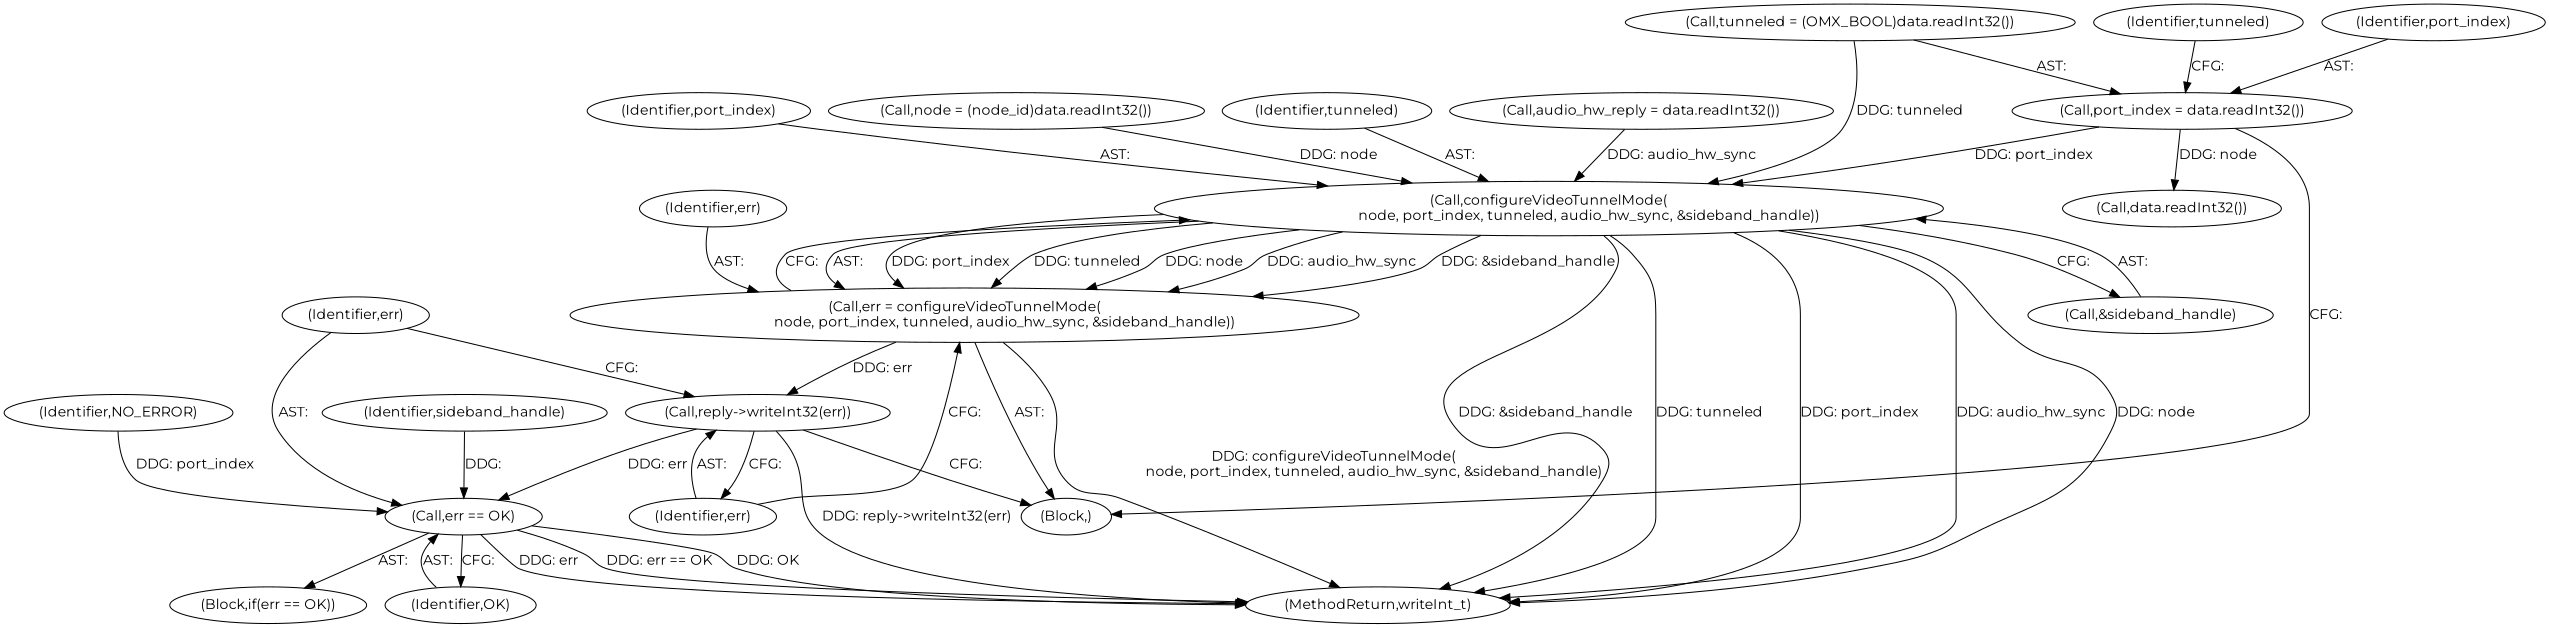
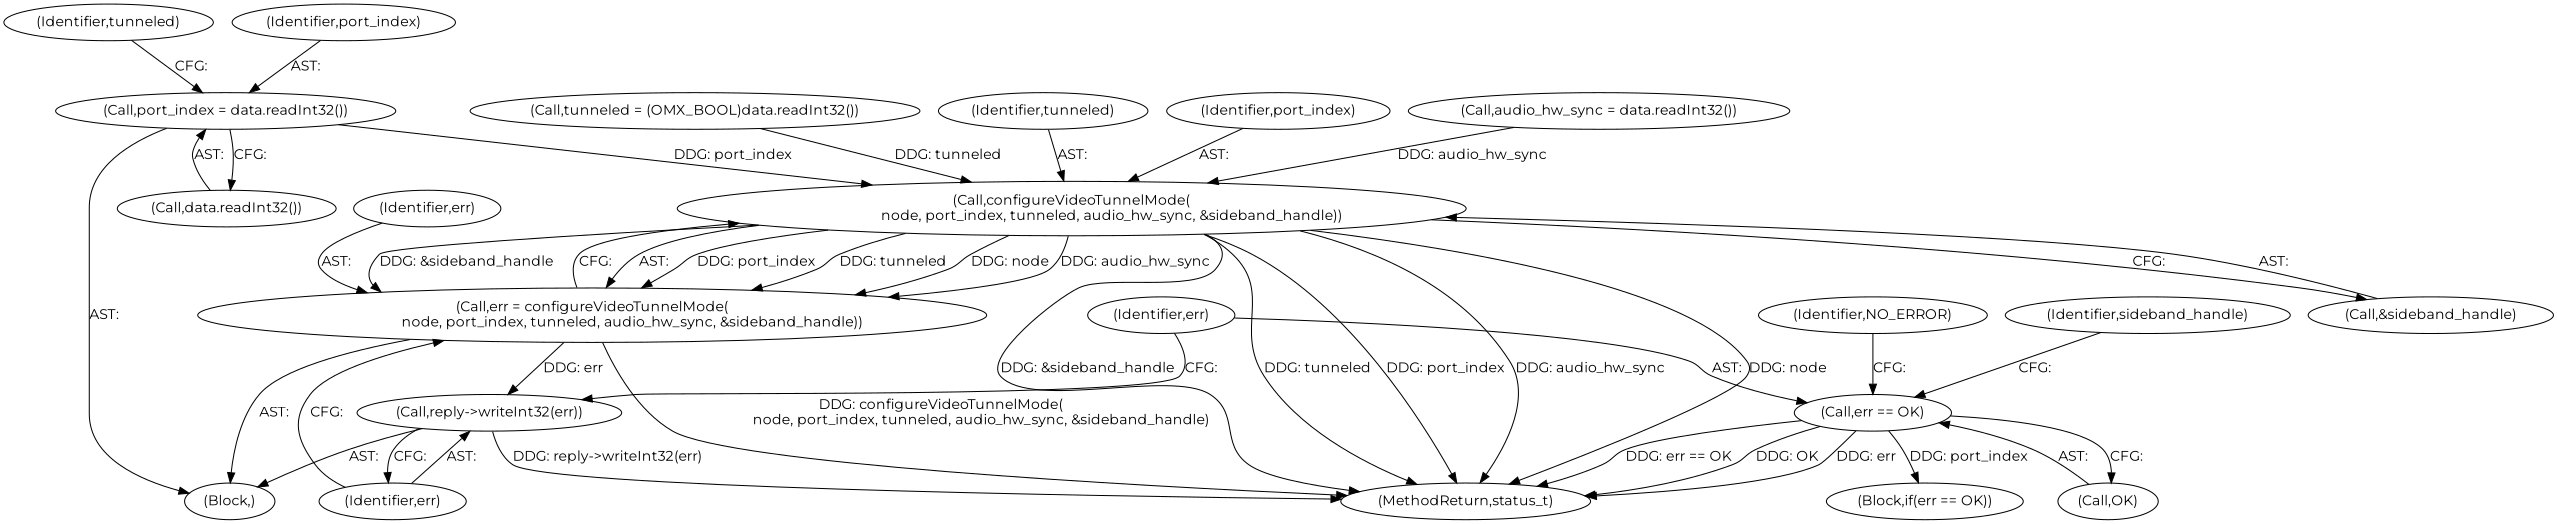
edge "(Call,tunneled = (OMX_BOOL)data.readInt32())" -> "(Call,port_index = data.readInt32())": now "(Call,data.readInt32())" -> "(Call,port_index = data.readInt32())"
node "(Call,node = (node_id)data.readInt32())": removed
node "(Call,audio_hw_reply = data.readInt32())": label "(Call,audio_hw_reply = data.readInt32())" -> "(Call,audio_hw_sync = data.readInt32())"
edge "(Call,port_index = data.readInt32())" -> "(Call,data.readInt32())": label "DDG: node" -> "CFG: "
edge "(Call,port_index = data.readInt32())" -> "(Block,)": label "CFG: " -> "AST: "
edge "(Call,reply->writeInt32(err))" -> "(Call,err == OK)": removed, label "DDG: err"
edge "(Identifier,NO_ERROR)" -> "(Call,err == OK)": label "DDG: port_index" -> "CFG: "
edge "(Identifier,sideband_handle)" -> "(Call,err == OK)": label "DDG: " -> "CFG: "
edge "(Call,reply->writeInt32(err))" -> "(Block,)": label "CFG: " -> "AST: "
edge "(Call,err == OK)" -> "(Block,if(err == OK))": label "AST: " -> "DDG: port_index"
node "(Identifier,OK)": label "(Identifier,OK)" -> "(Call,OK)"
node "(MethodReturn,writeInt_t)": label "(MethodReturn,writeInt_t)" -> "(MethodReturn,status_t)"
